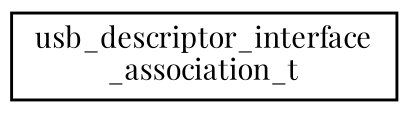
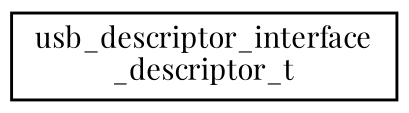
node "usb_descriptor_interface _association_t": label "usb_descriptor_interface _association_t" -> "usb_descriptor_interface _descriptor_t"
